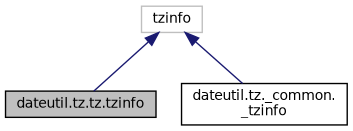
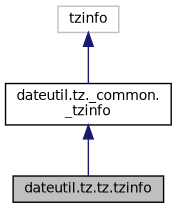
edge "dateutil.tz.tz.tzinfo" -> "tzinfo": now "dateutil.tz.tz.tzinfo" -> "dateutil.tz._common. _tzinfo"
